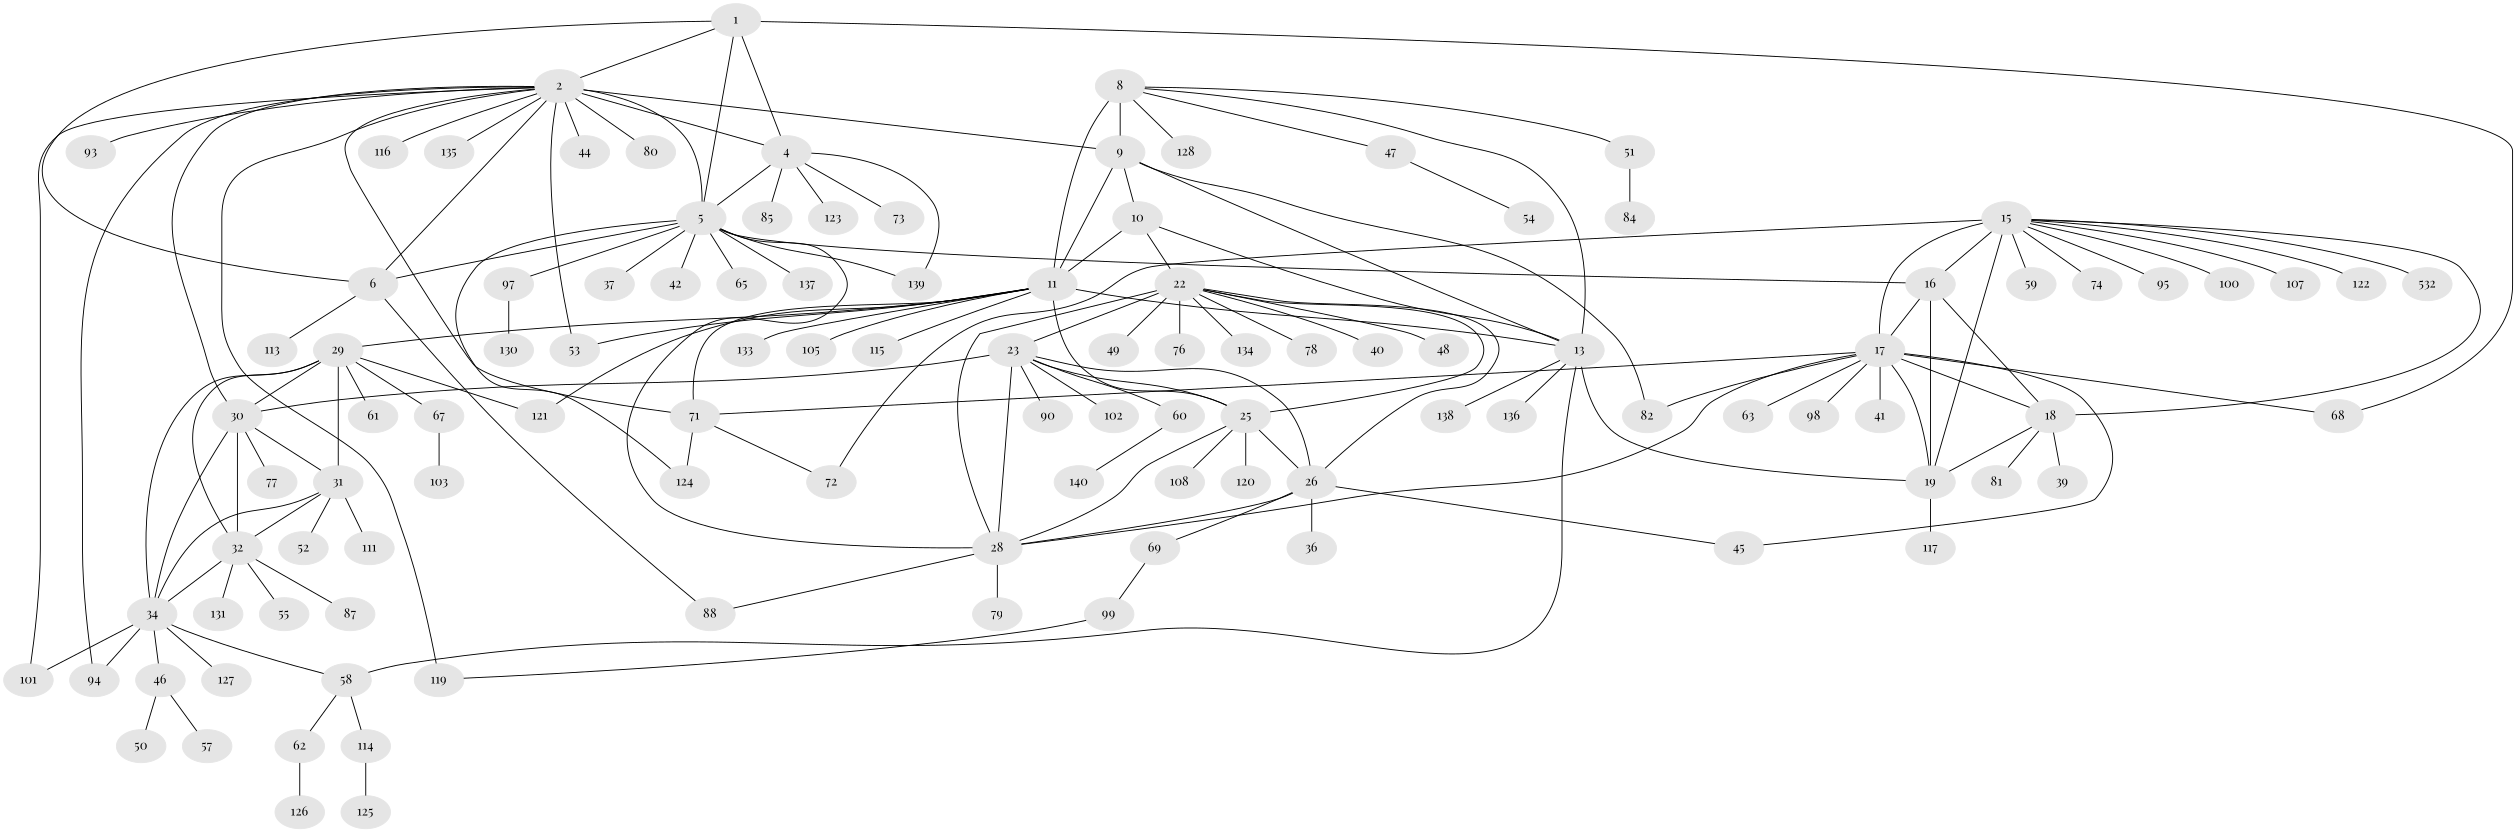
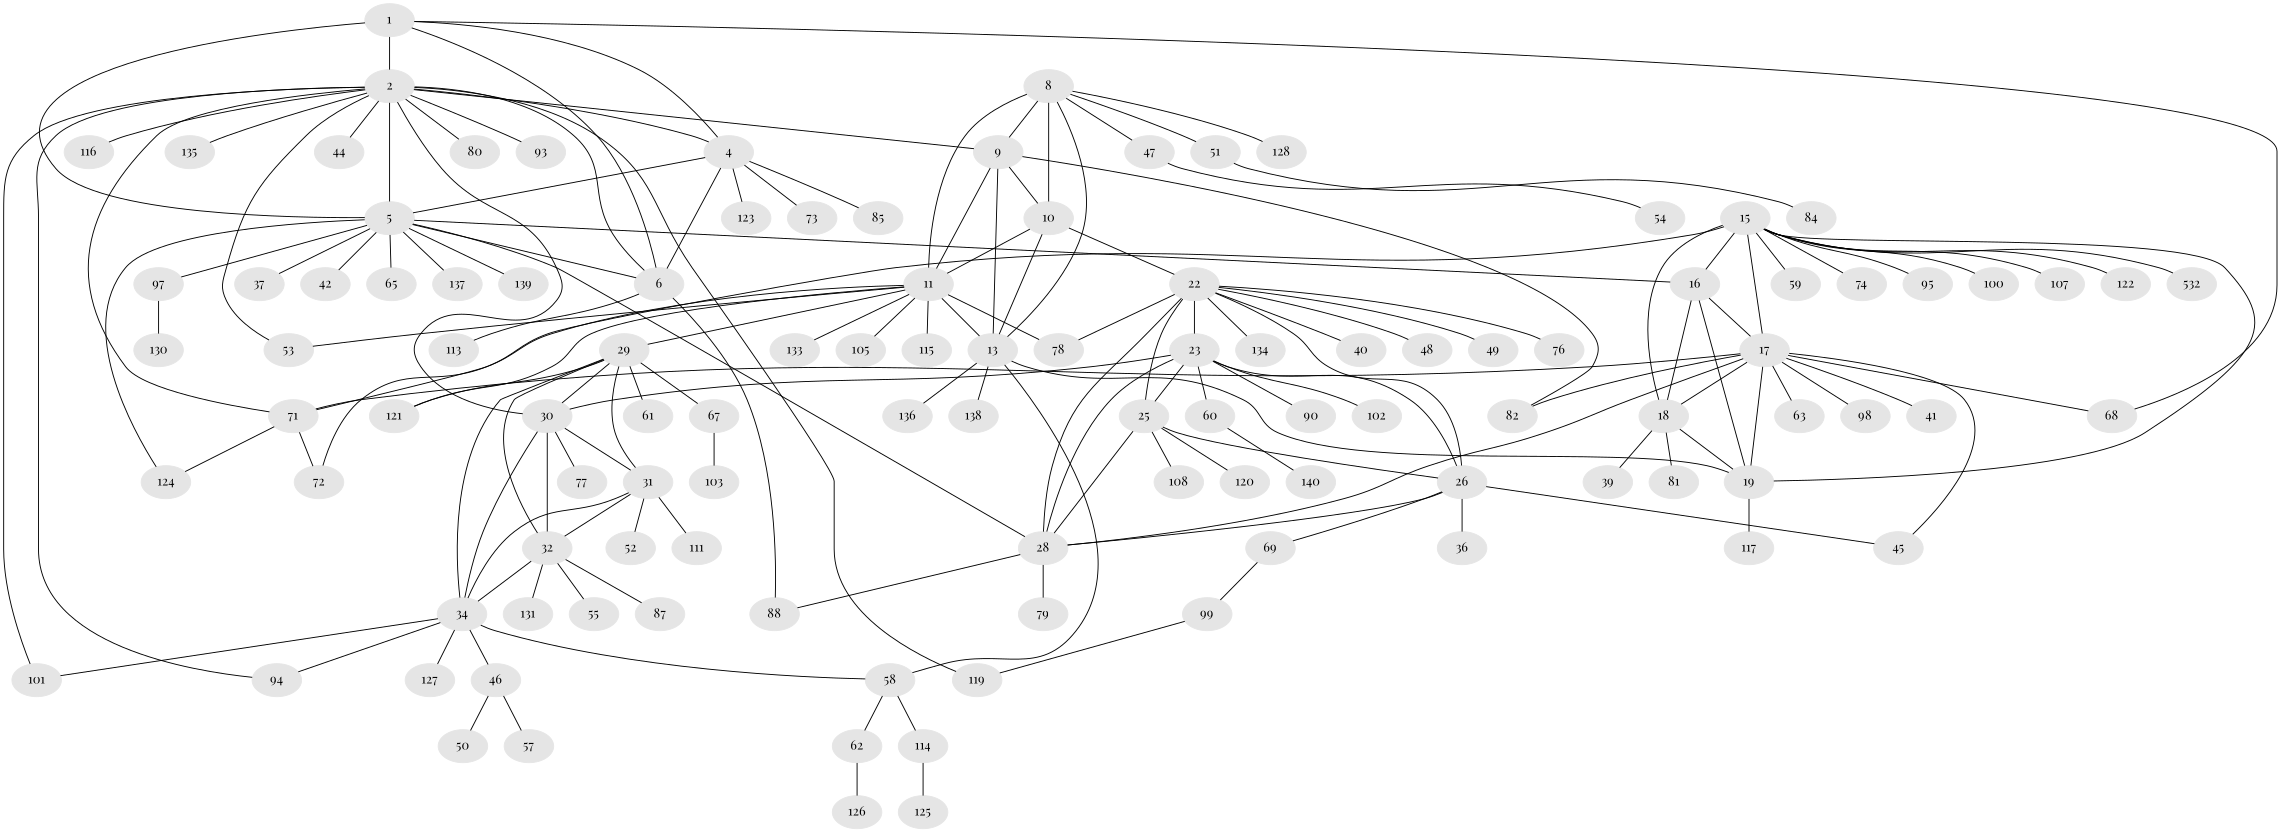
edge "8" -- "10": added
edge "4" -- "139": now "4" -- "6"
edge "11" -- "25": now "11" -- "78"
